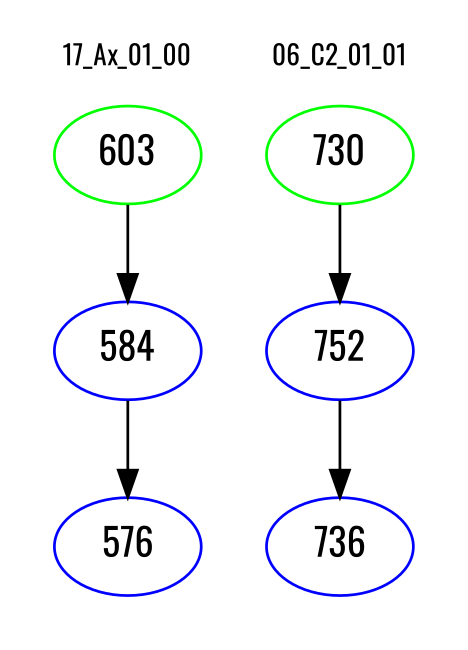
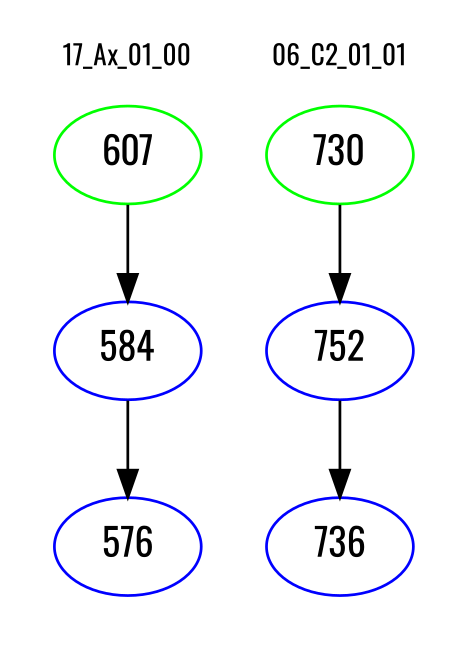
node "603": label "603" -> "607"
